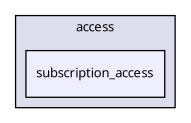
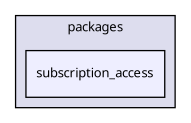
cluster "access": label "access" -> "packages"
